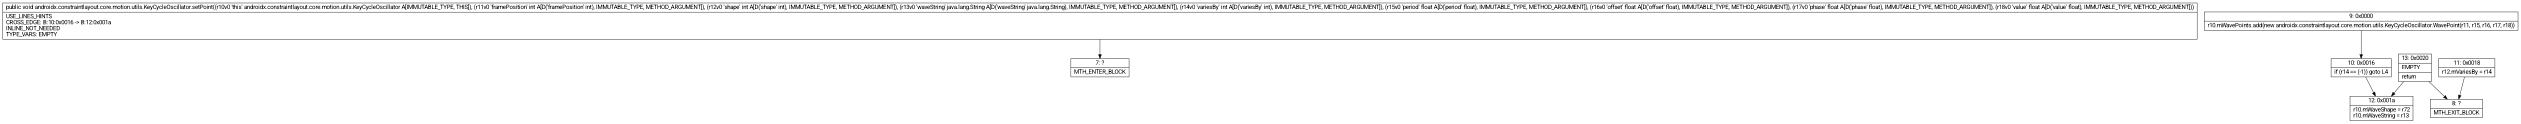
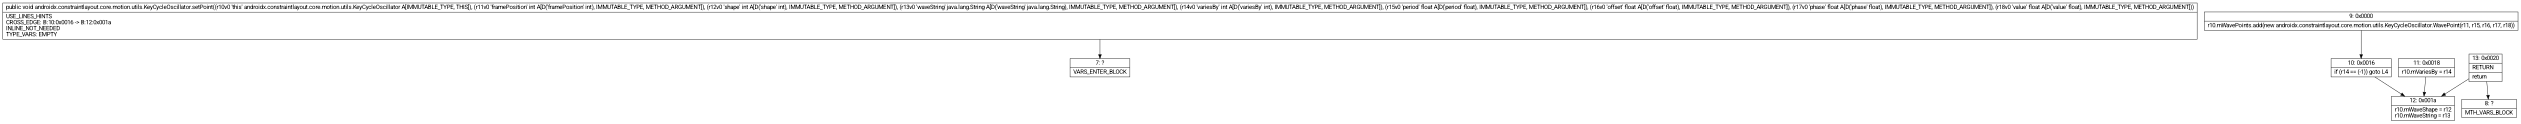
node "13: 0x0020": text "EMPTY" -> "RETURN"
node "7: ?": text "MTH_ENTER_BLOCK" -> "VARS_ENTER_BLOCK"
node "11: 0x0018": text "r12.mVariesBy = r14" -> "r10.mVariesBy = r14"
edge "11: 0x0018" -> "8: ?": now "11: 0x0018" -> "12: 0x001a"
node "12: 0x001a": text "r10.mWaveShape = r72" -> "r10.mWaveShape = r12"
node "8: ?": text "MTH_EXIT_BLOCK" -> "MTH_VARS_BLOCK"
